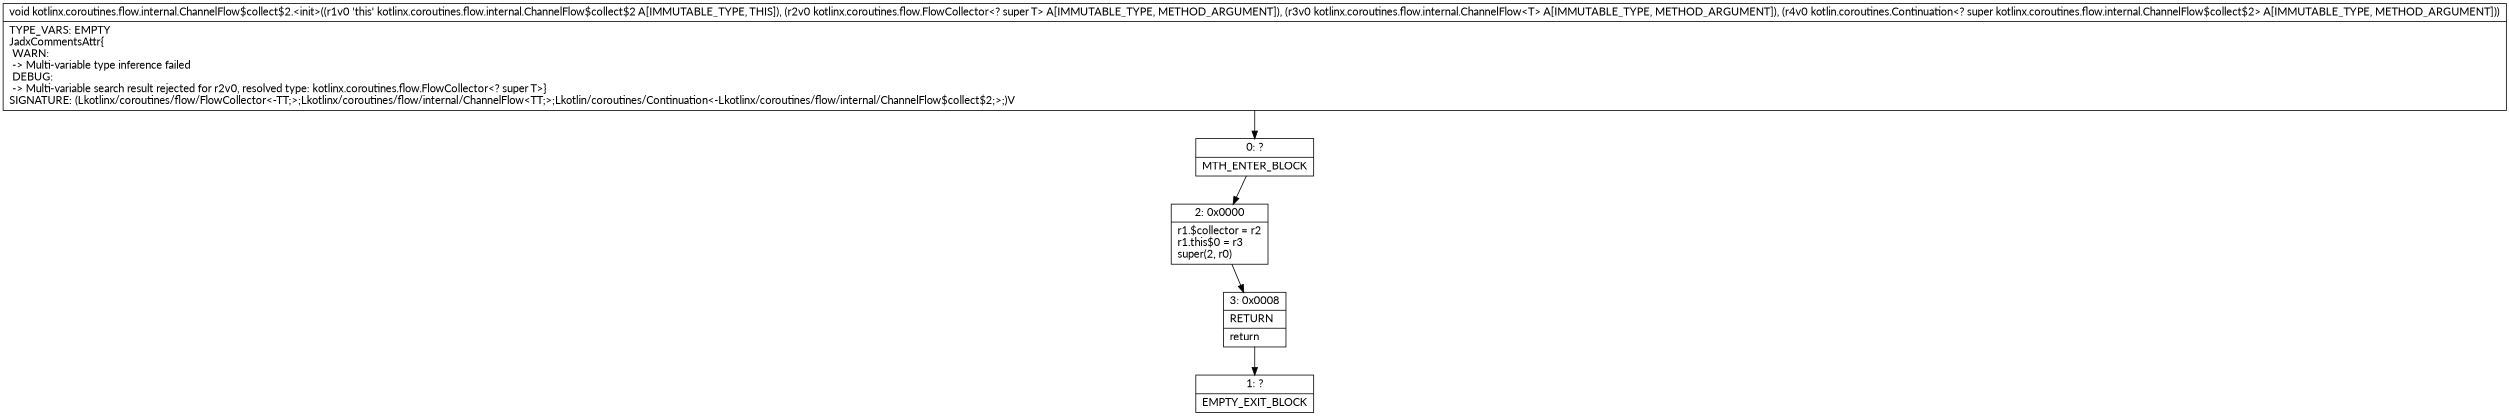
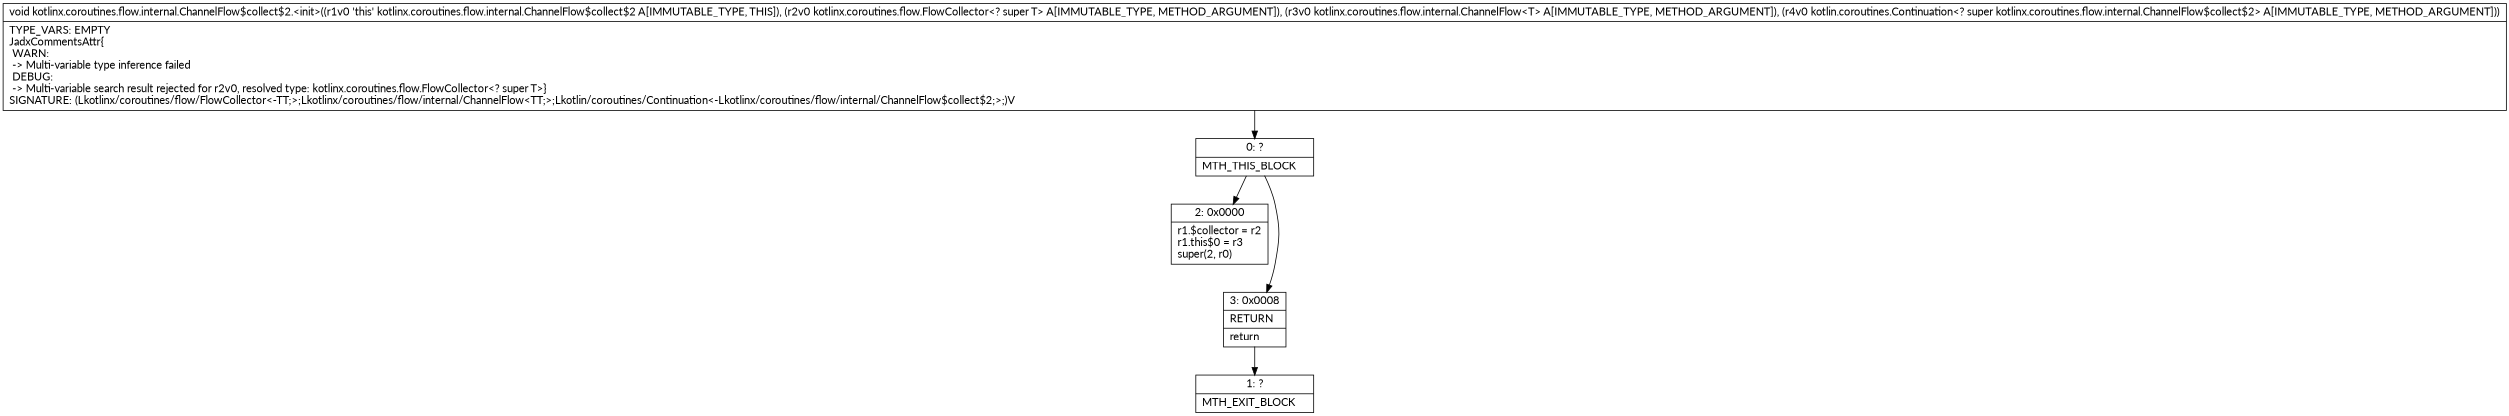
node "0: ?": text "MTH_ENTER_BLOCK" -> "MTH_THIS_BLOCK"
edge "2: 0x0000" -> "3: 0x0008": now "0: ?" -> "3: 0x0008"
node "1: ?": text "EMPTY_EXIT_BLOCK" -> "MTH_EXIT_BLOCK"
